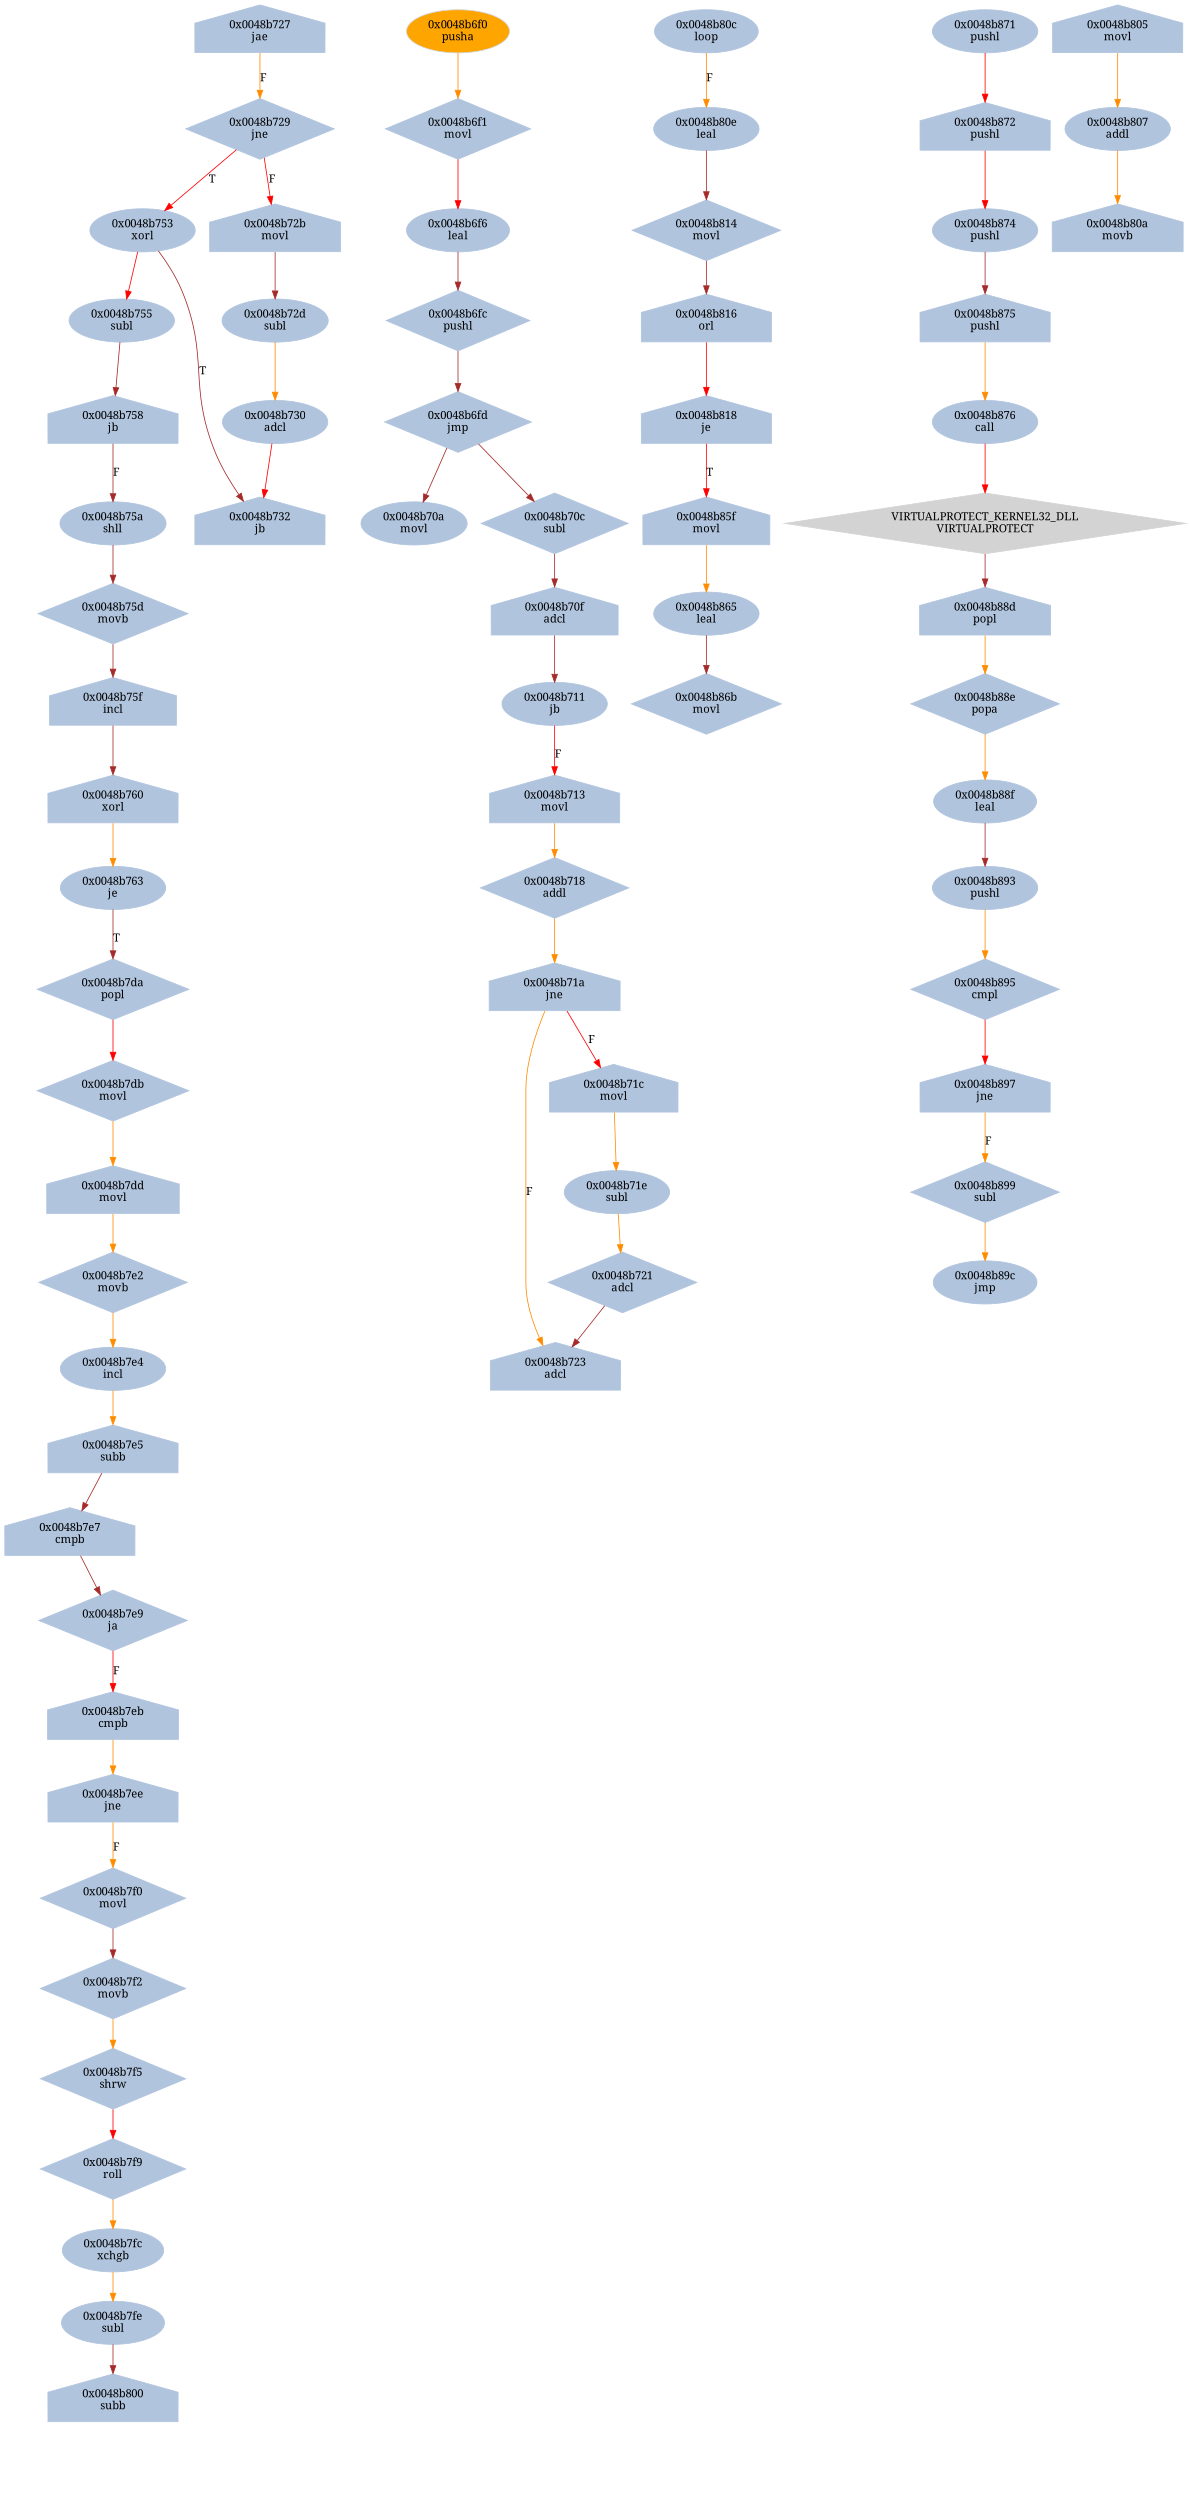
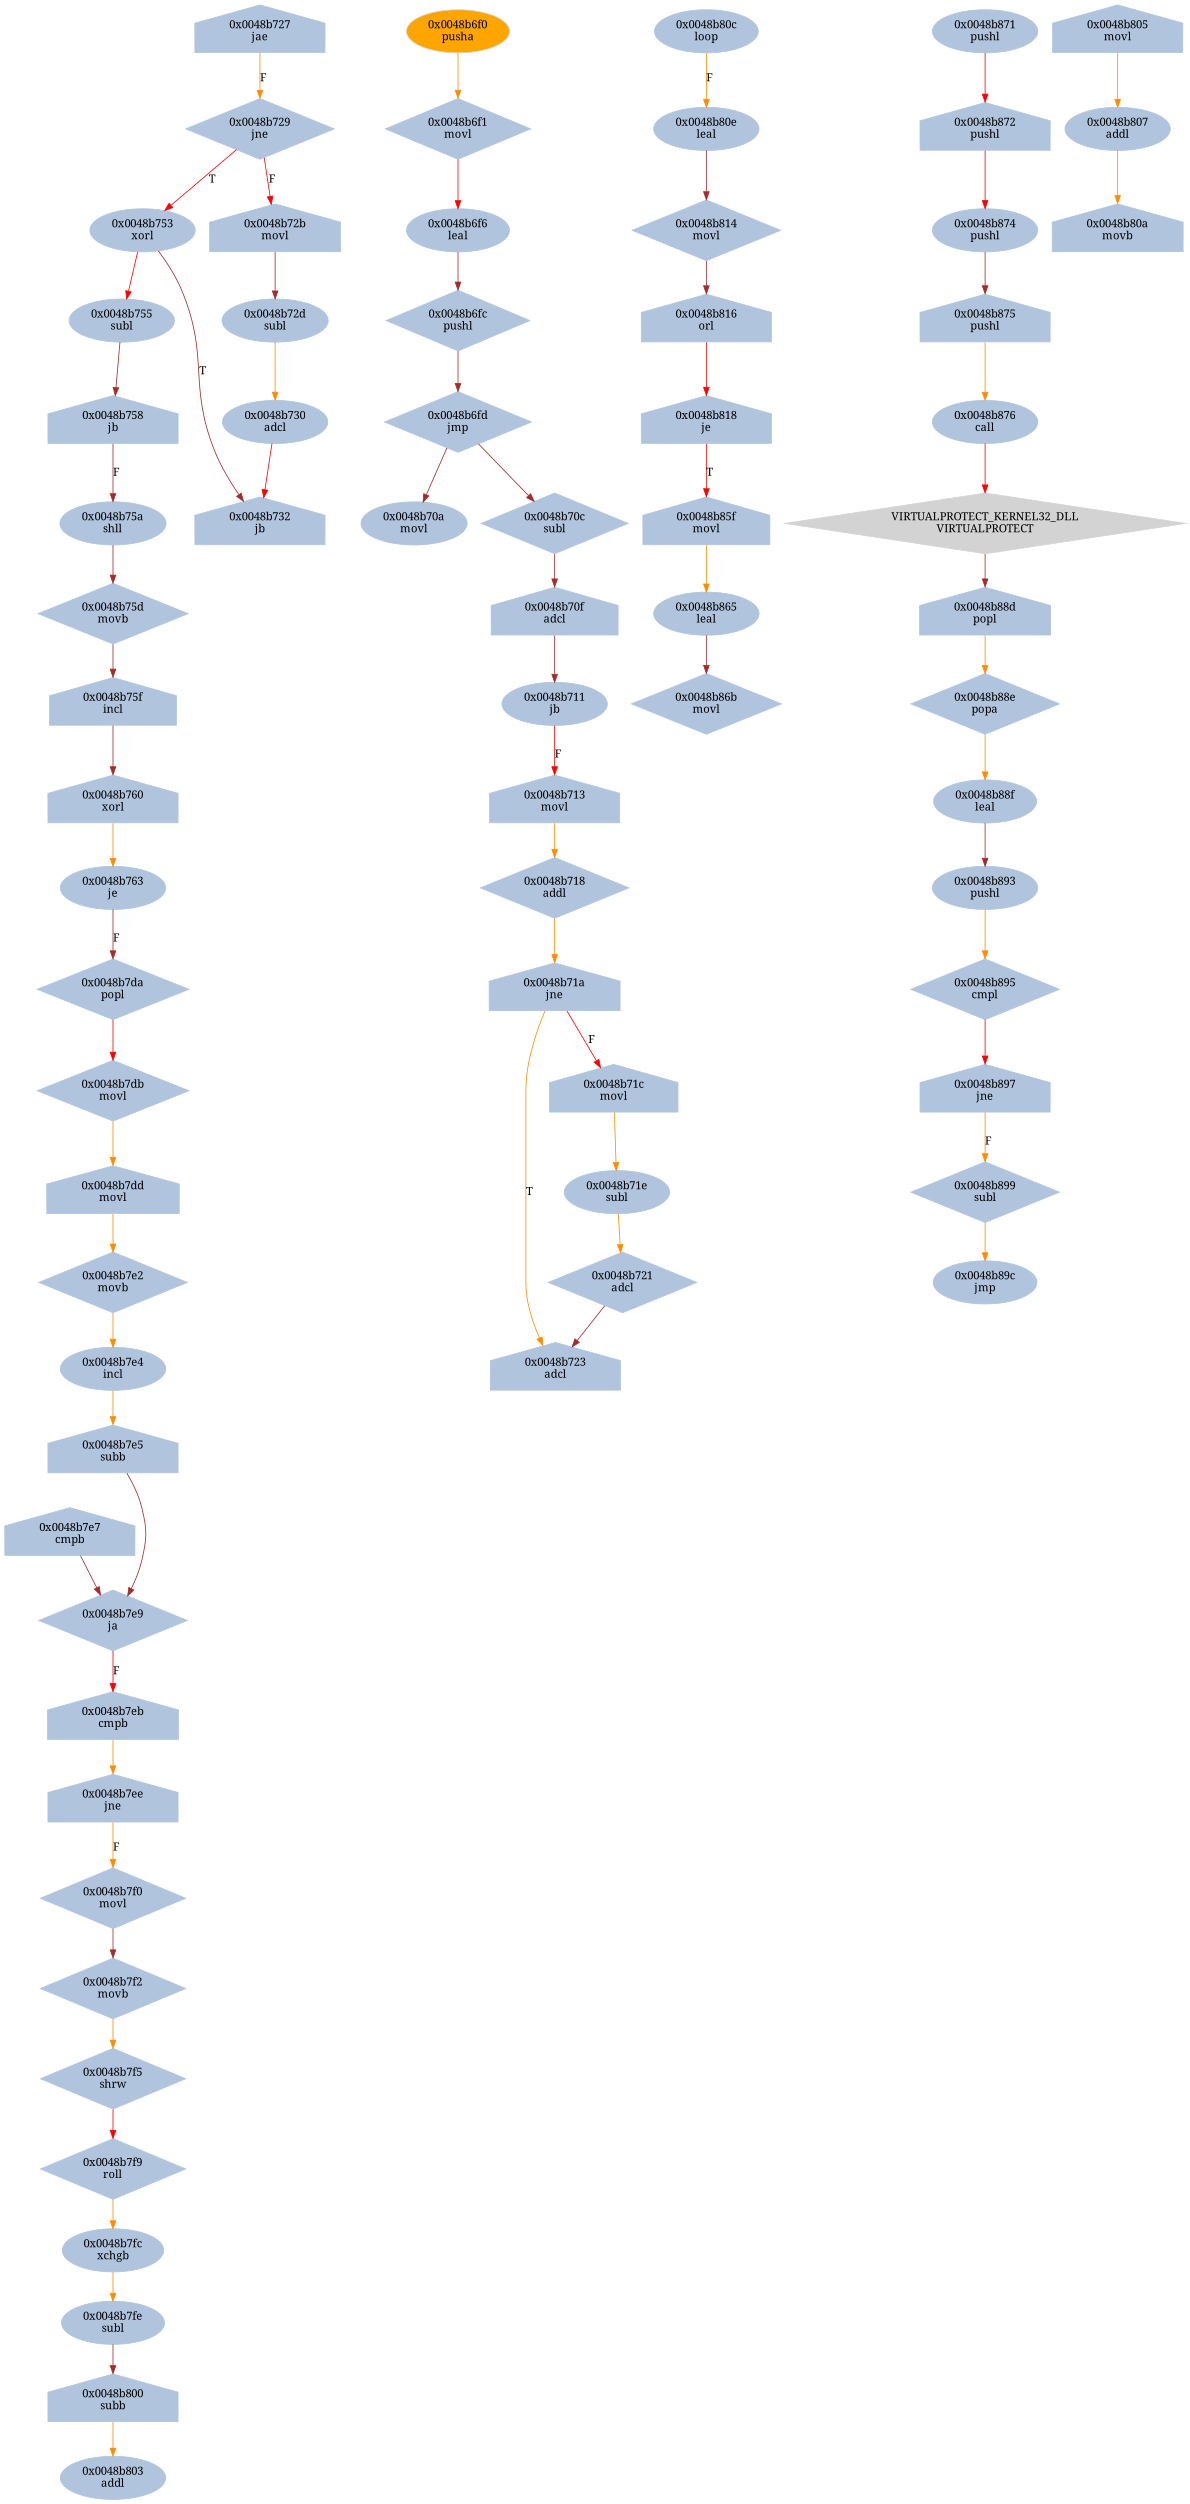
edge "0x0048b763 je" -> "0x0048b7da popl": label "T" -> "F"
edge "0x0048b71a jne" -> "0x0048b723 adcl": label "F" -> "T"
edge "0x0048b7e5 subb" -> "0x0048b7e7 cmpb": now "0x0048b7e5 subb" -> "0x0048b7e9 ja"
node "0x0048b803 addl": added
